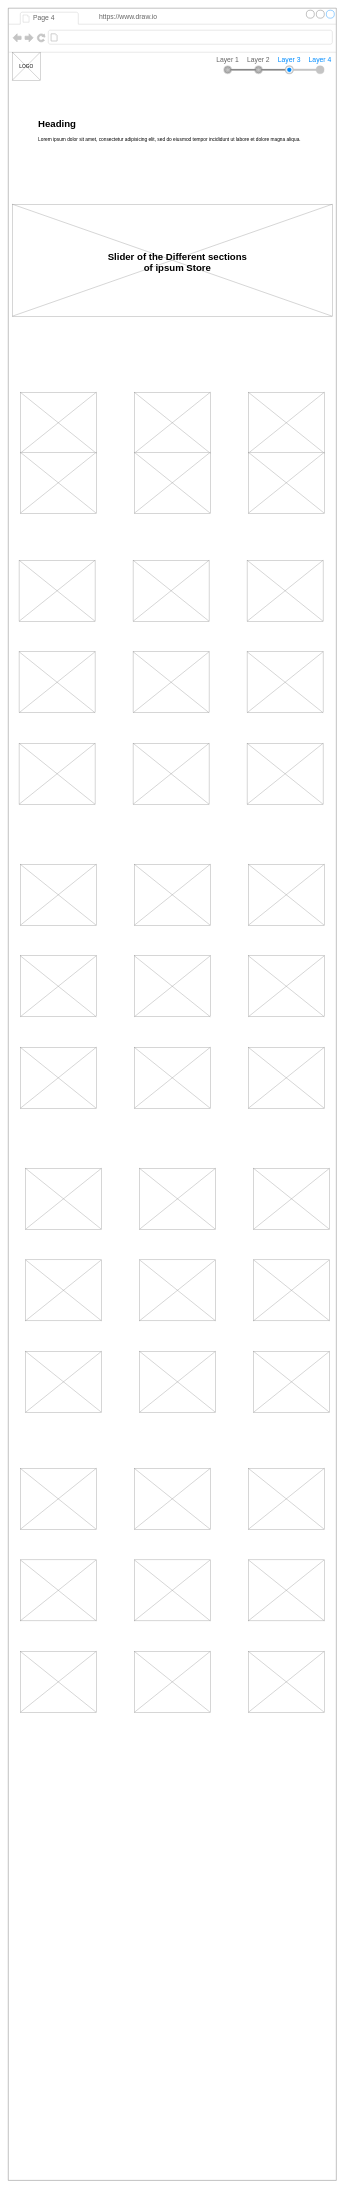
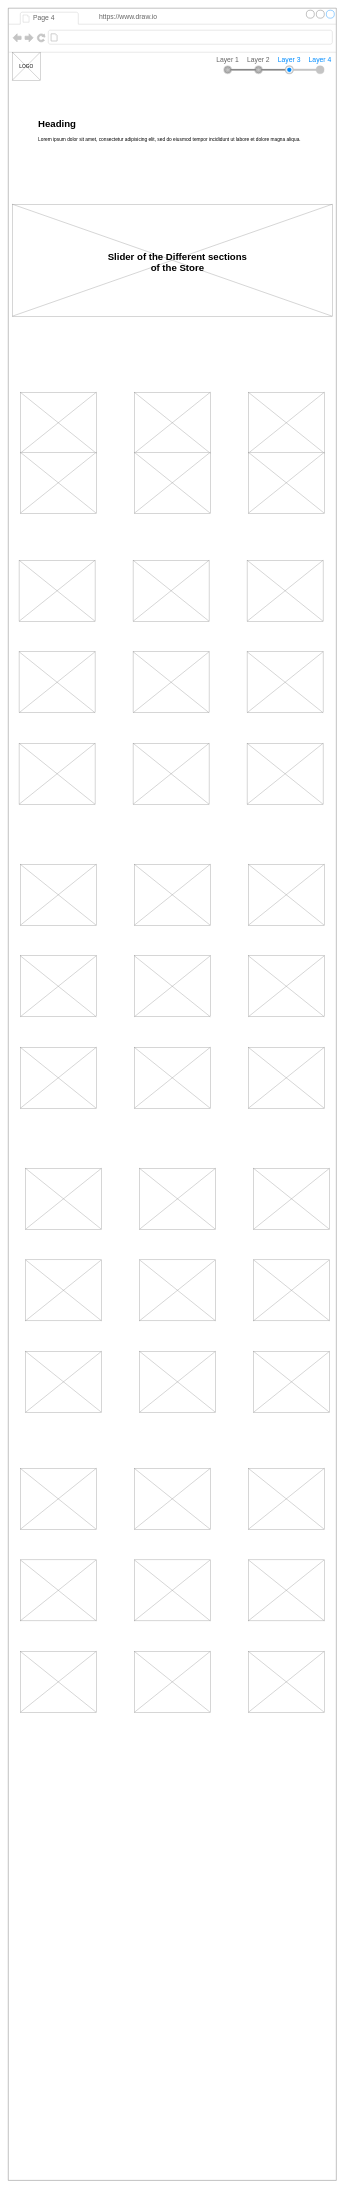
node "Slider of the Different sections of ipsum Store": label "Slider of the Different sections of ipsum Store" -> "Slider of the Different sections of the Store"
